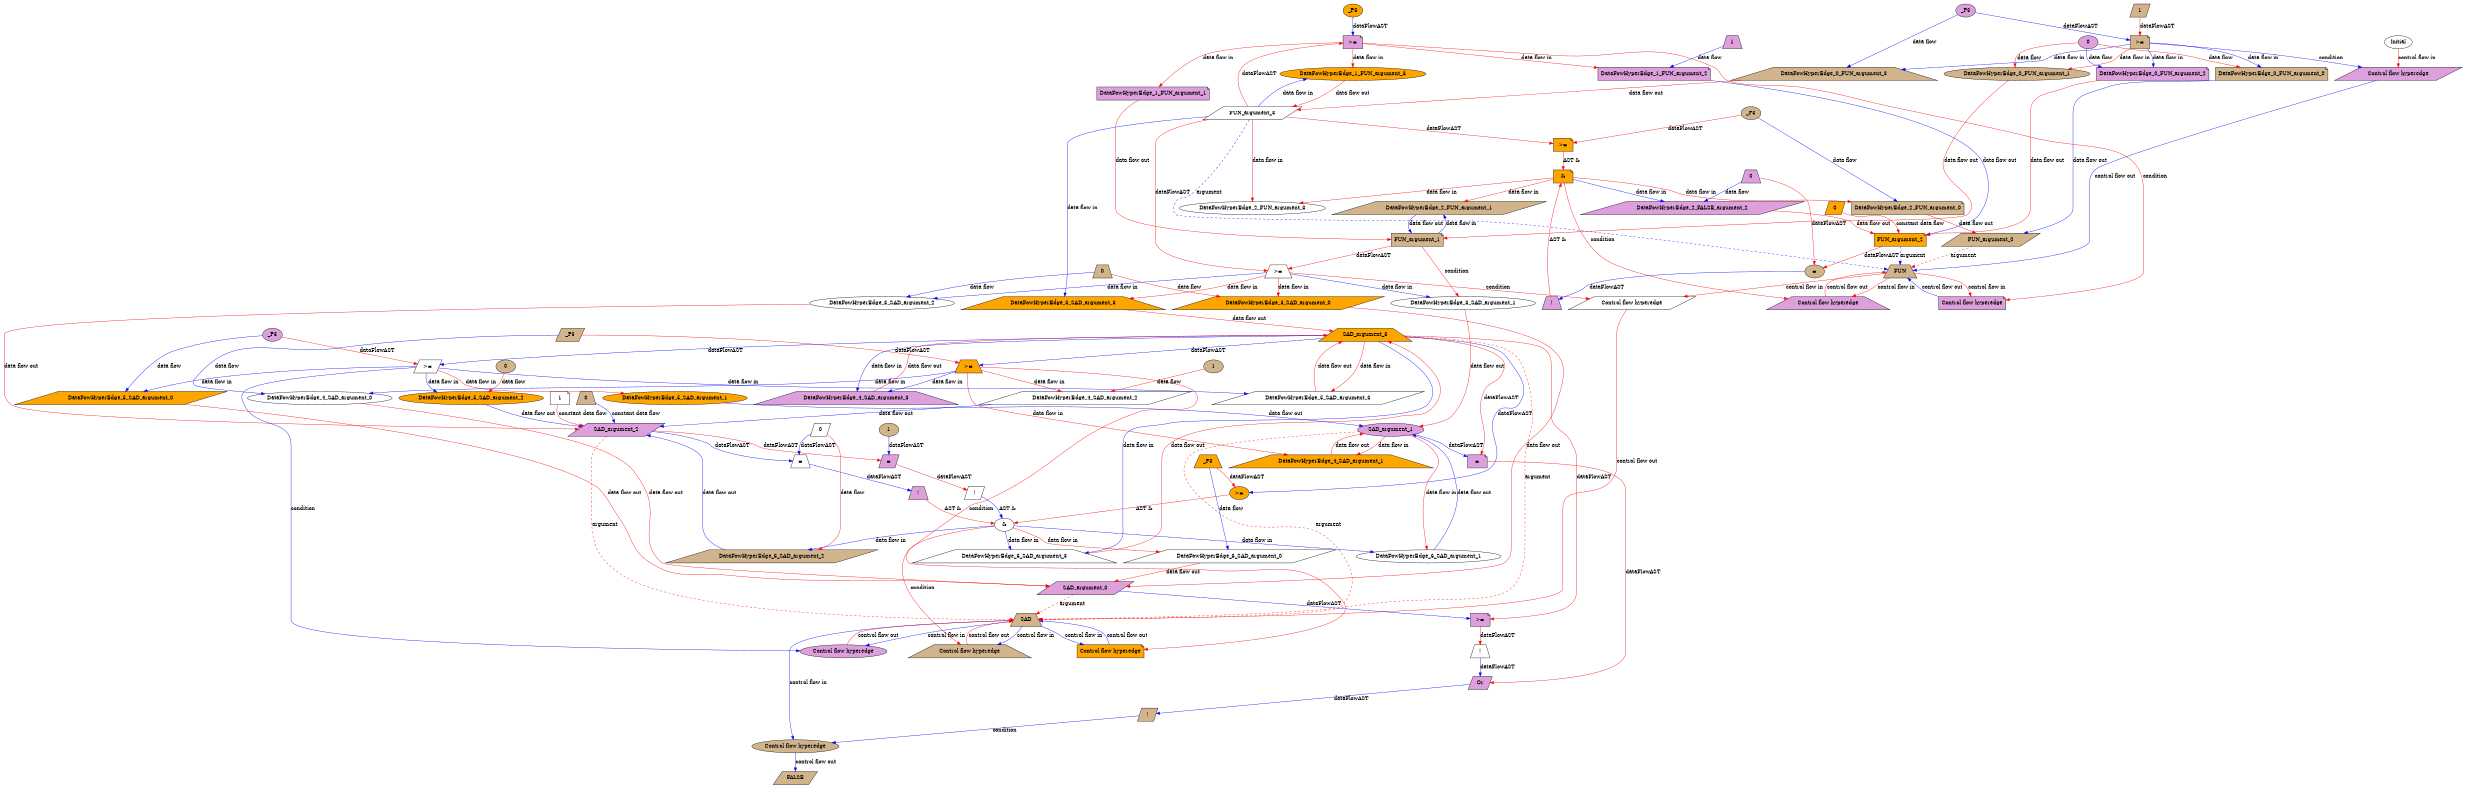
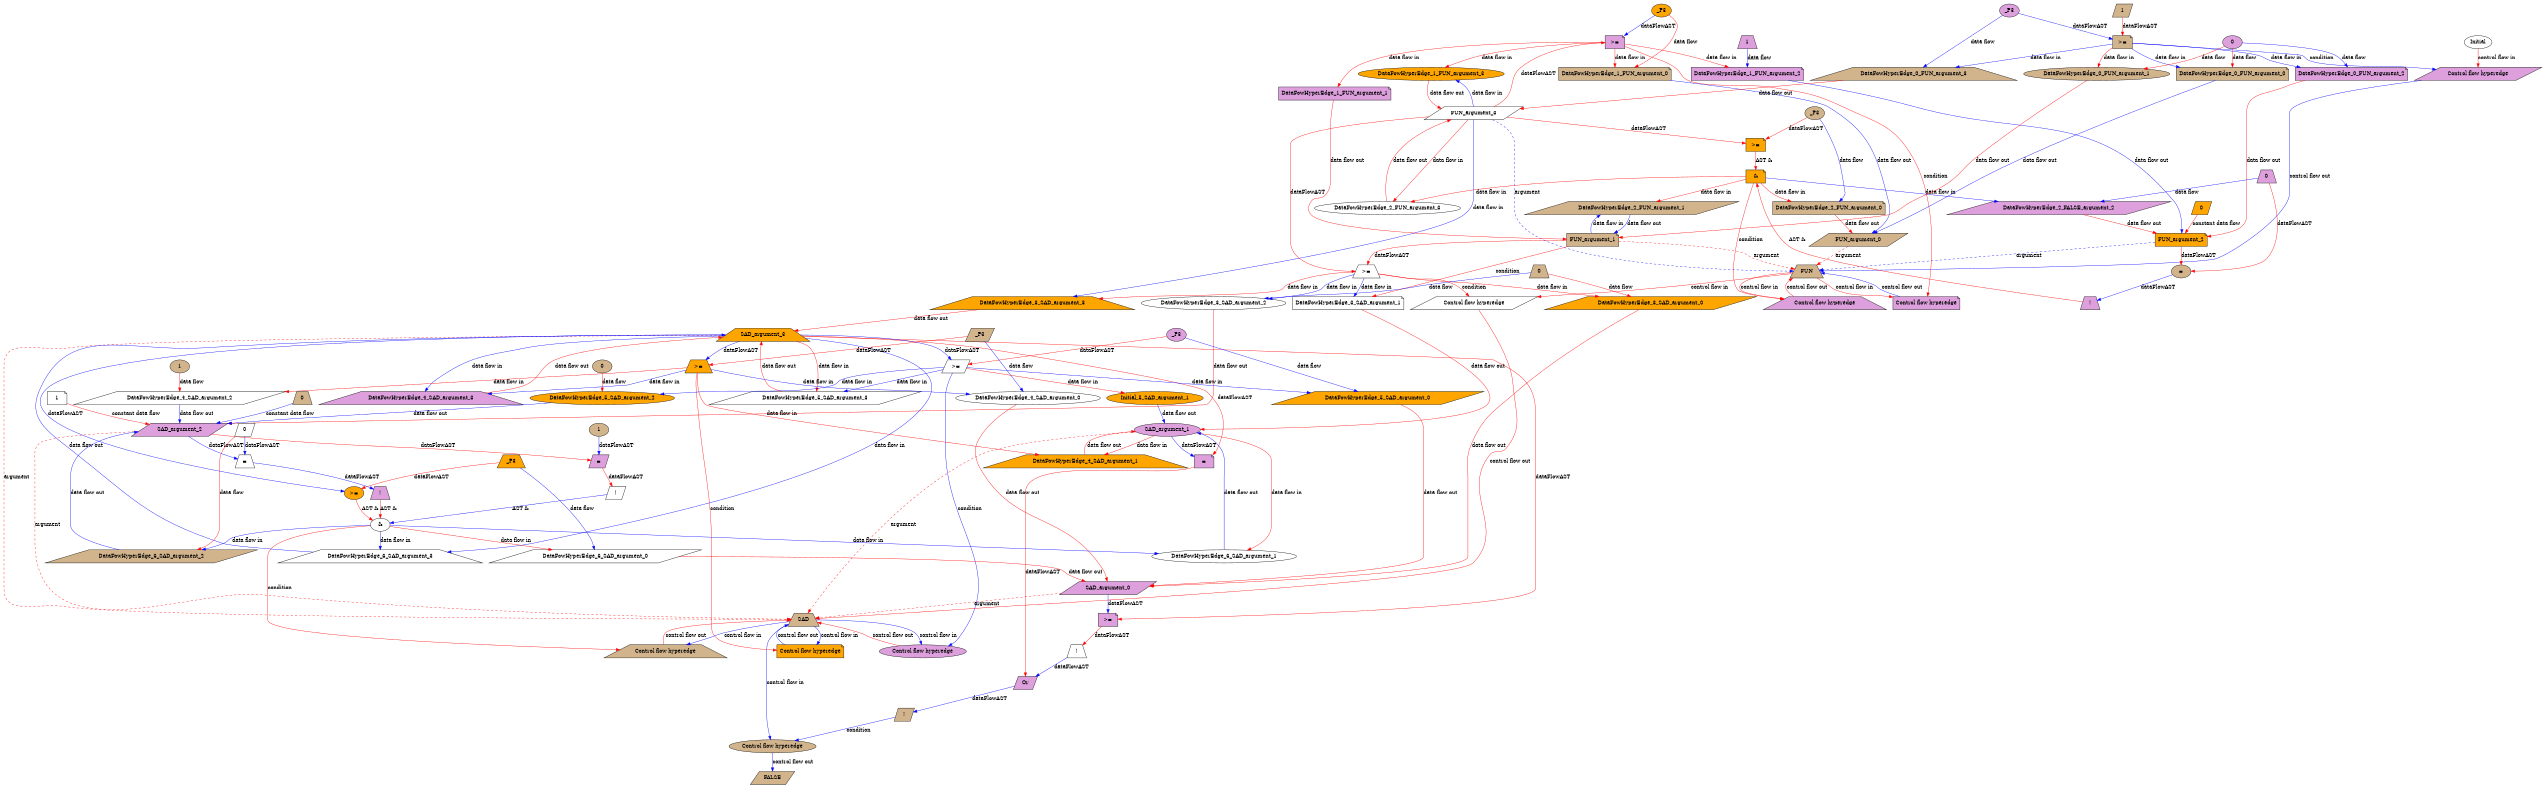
node "DataFowHyperEdge_1_FUN_argument_0": added
edge "DataFowHyperEdge_2_FUN_argument_3" -> "FUN_argument_3": added, label "data flow out"
edge "FUN_argument_1" -> "FUN": added, label "argument"
node "DataFowHyperEdge_3_SAD_argument_1": shape ellipse -> note
node "DataFowHyperEdge_5_SAD_argument_1": label "DataFowHyperEdge_5_SAD_argument_1" -> "Initial_5_SAD_argument_1"
edge "DataFowHyperEdge_6_SAD_argument_3" -> "SAD_argument_3": color red -> blue
